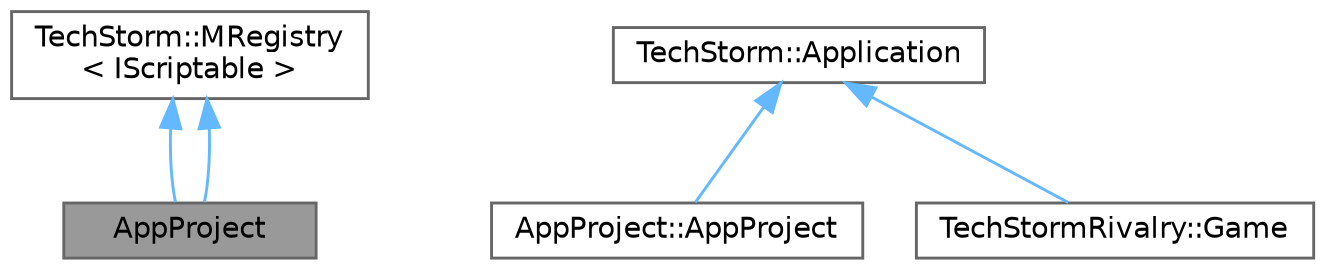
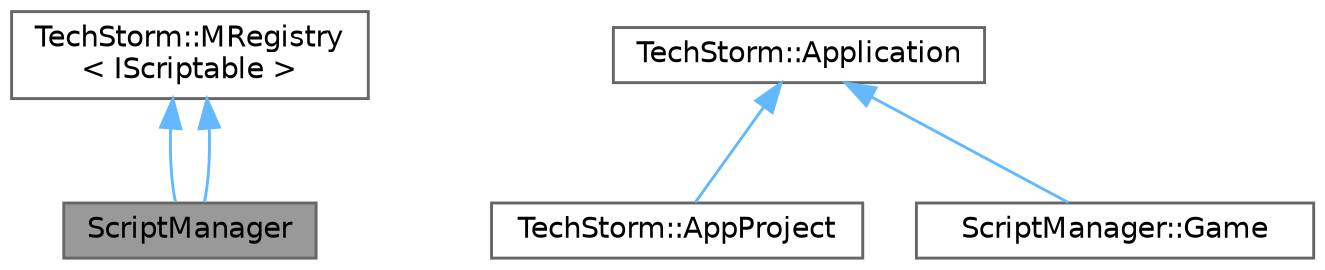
node "AppProject": label "AppProject" -> "ScriptManager"
node "AppProject::AppProject": label "AppProject::AppProject" -> "TechStorm::AppProject"
node "TechStormRivalry::Game": label "TechStormRivalry::Game" -> "ScriptManager::Game"
